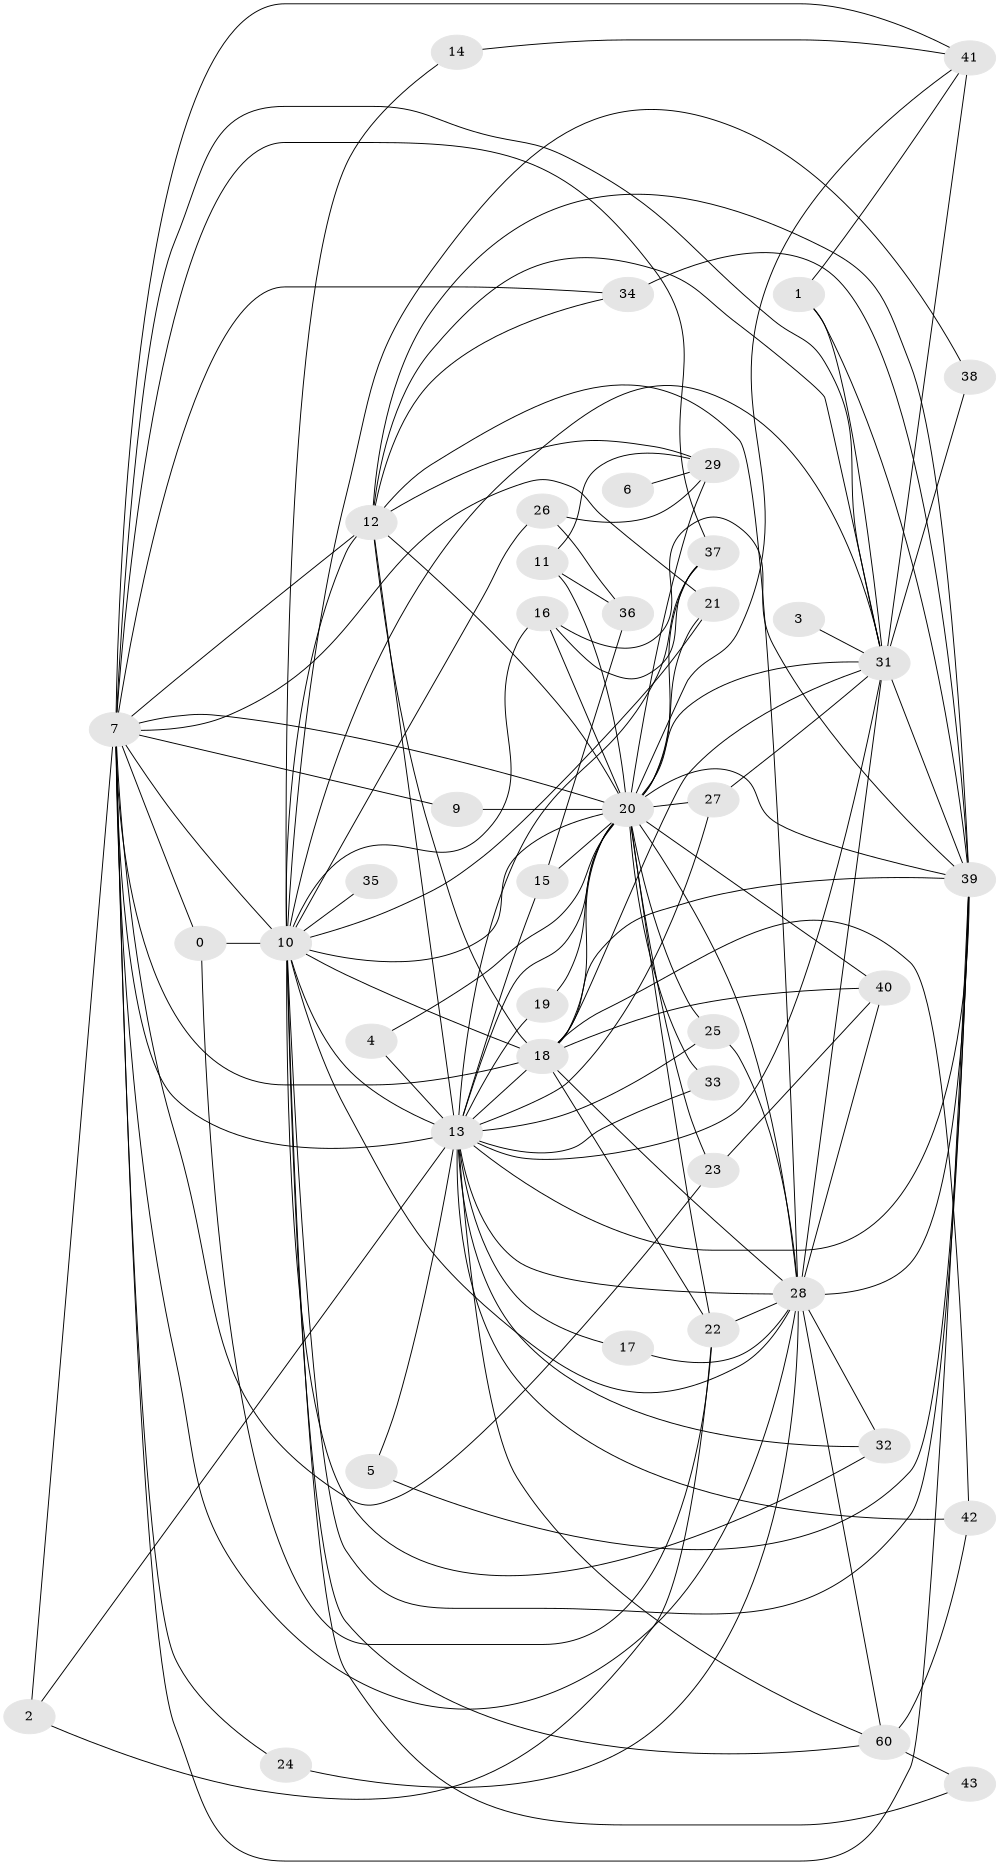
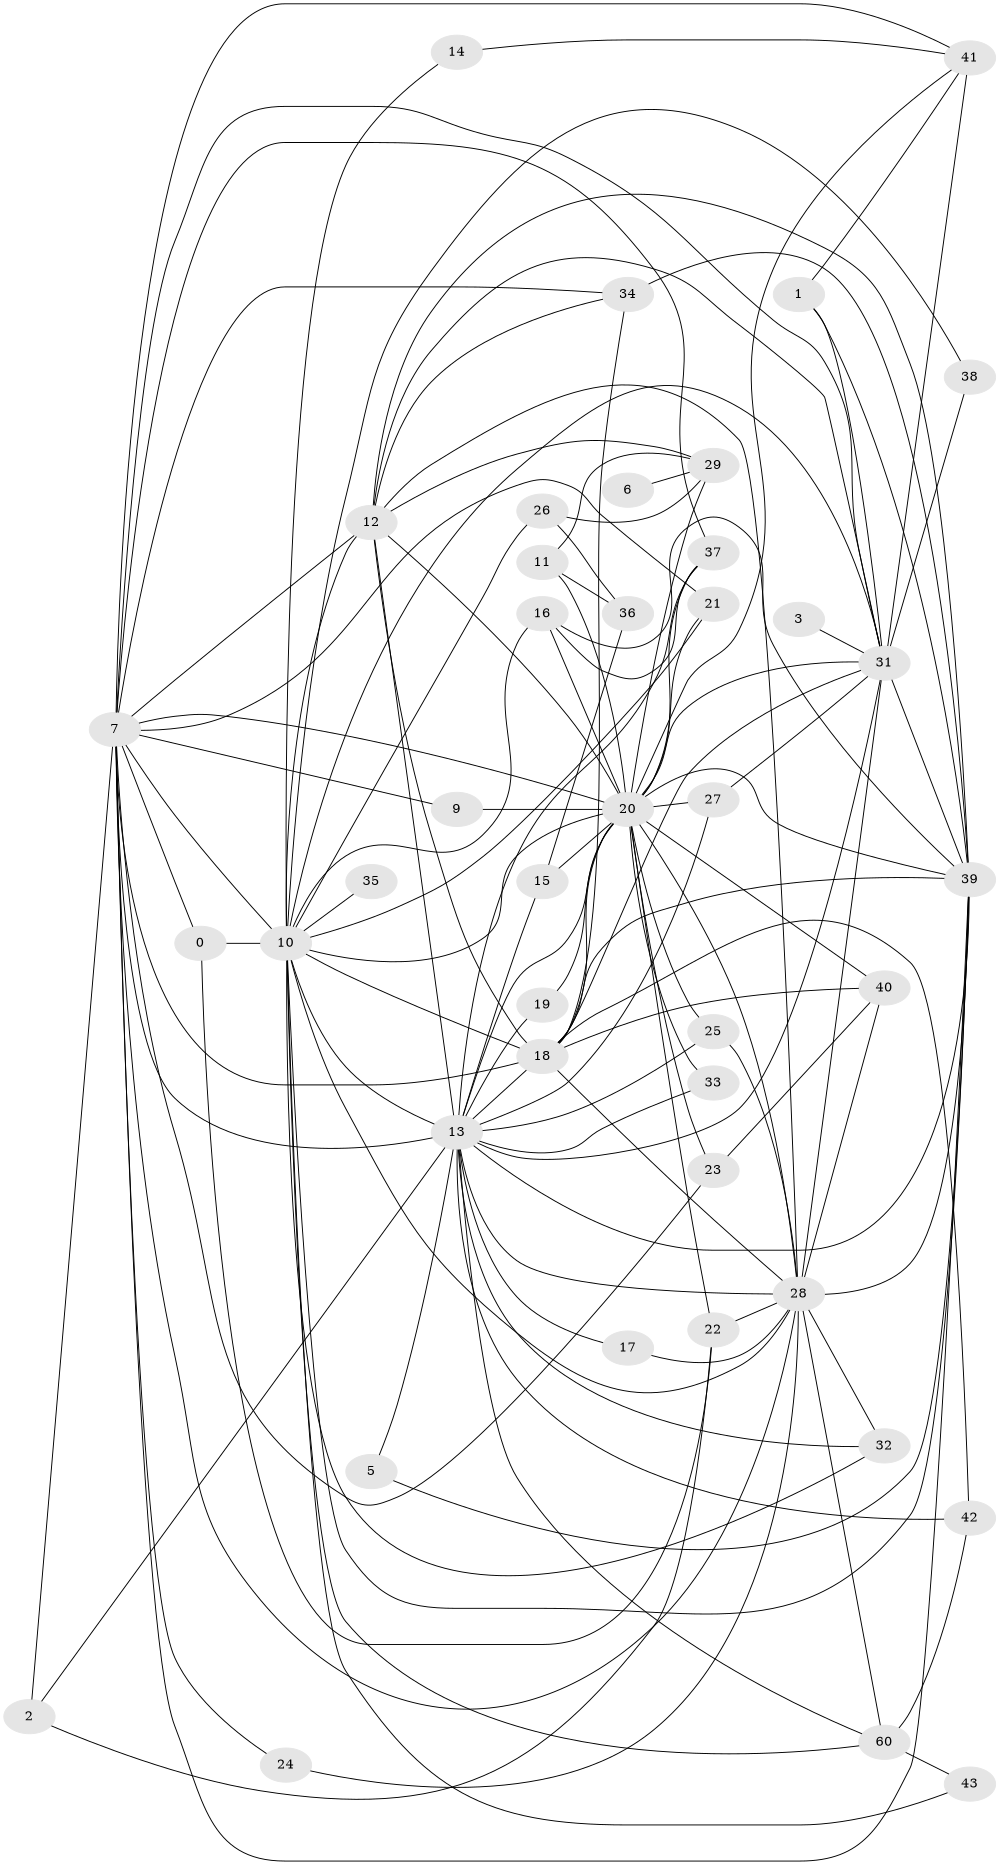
node "4": removed
edge "18" -- "22": now "18" -- "34"
